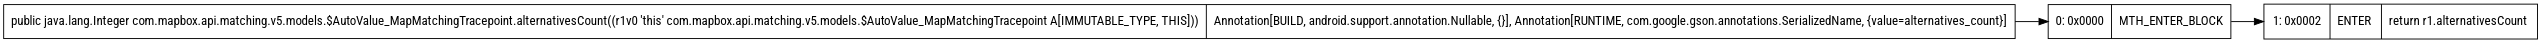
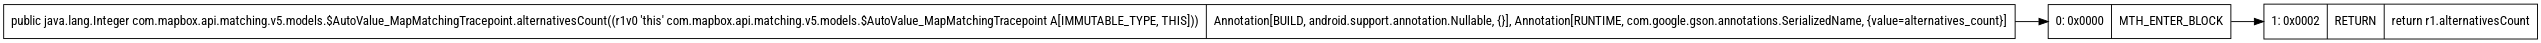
node "1: 0x0002": text "ENTER" -> "RETURN"
